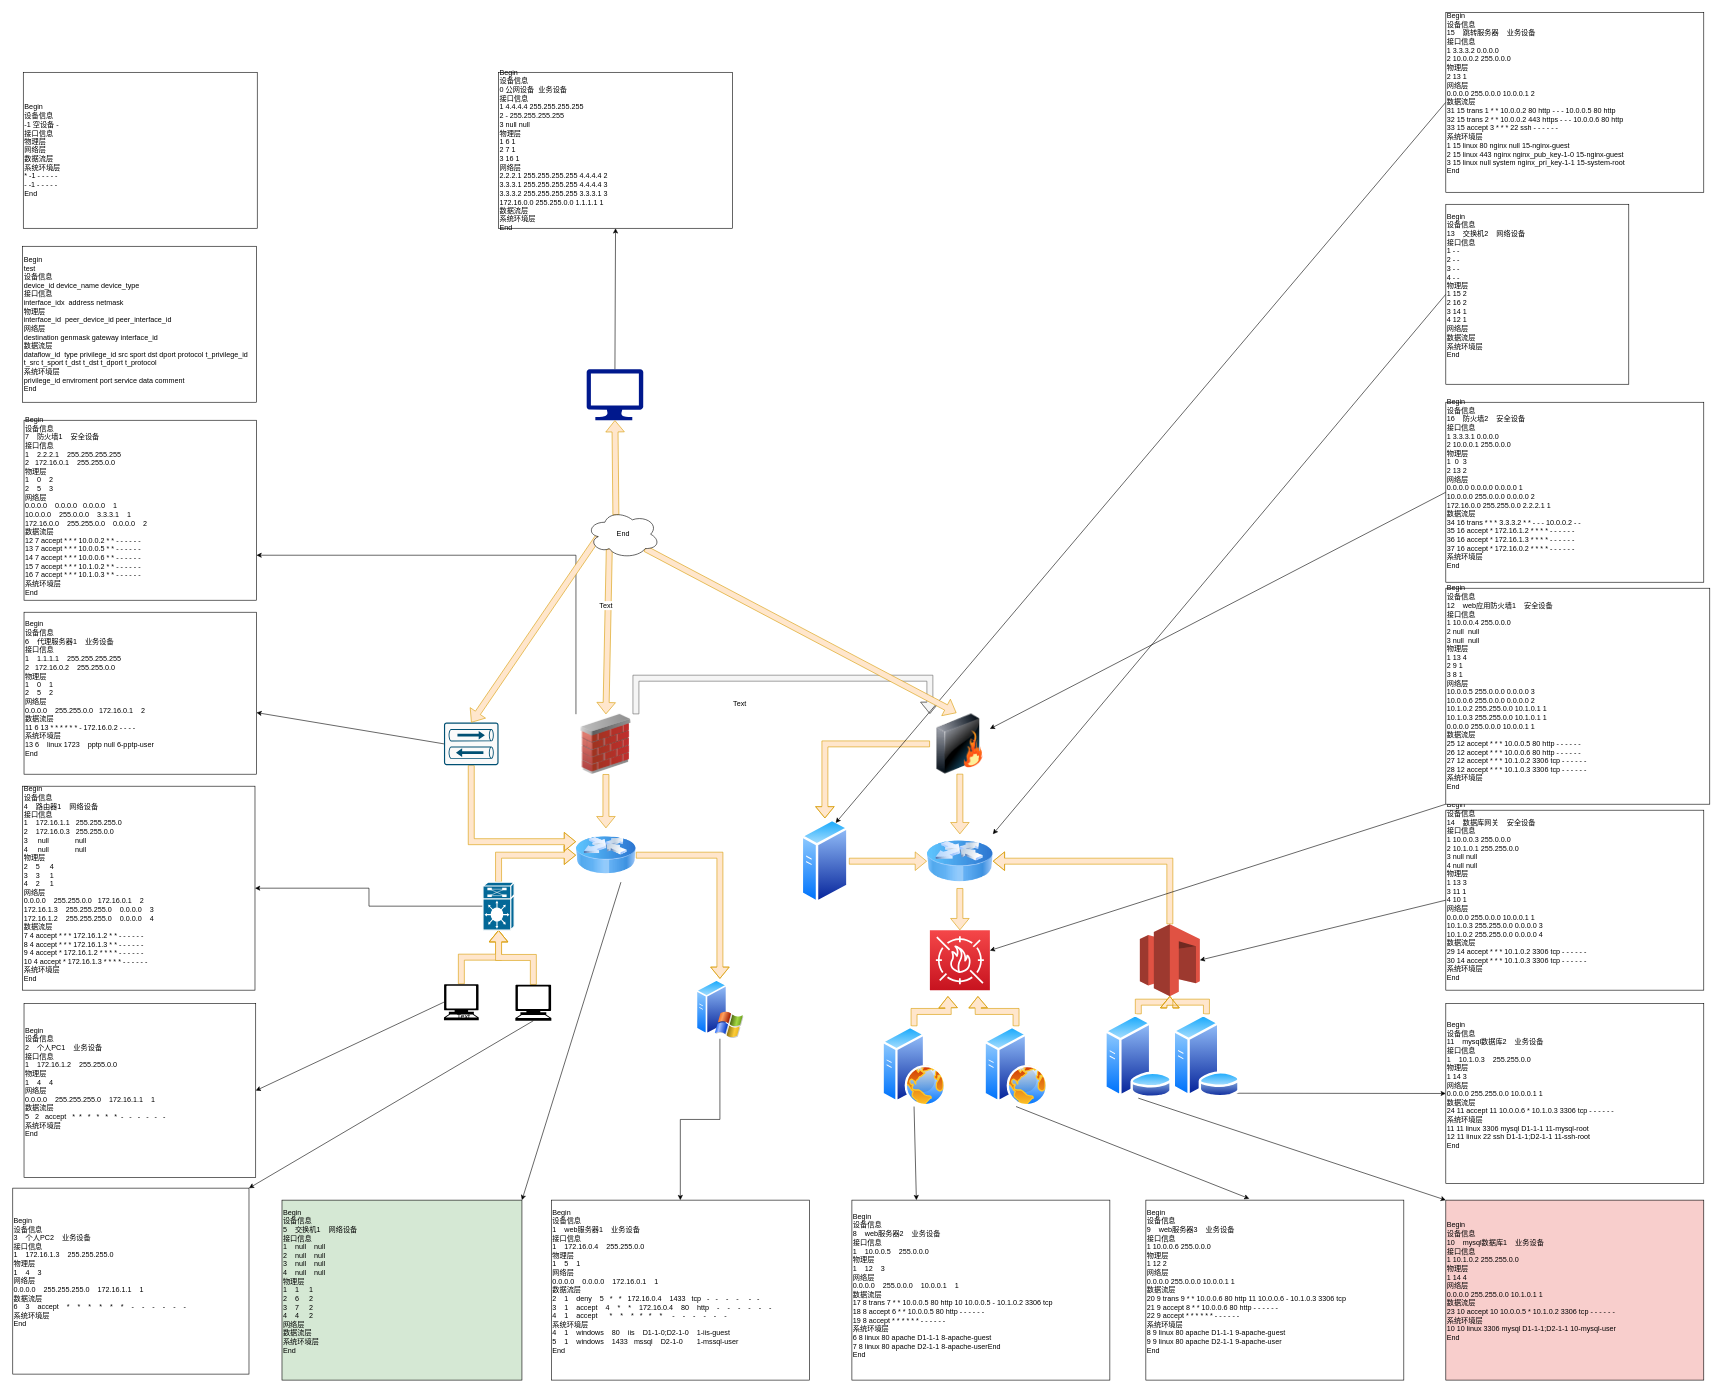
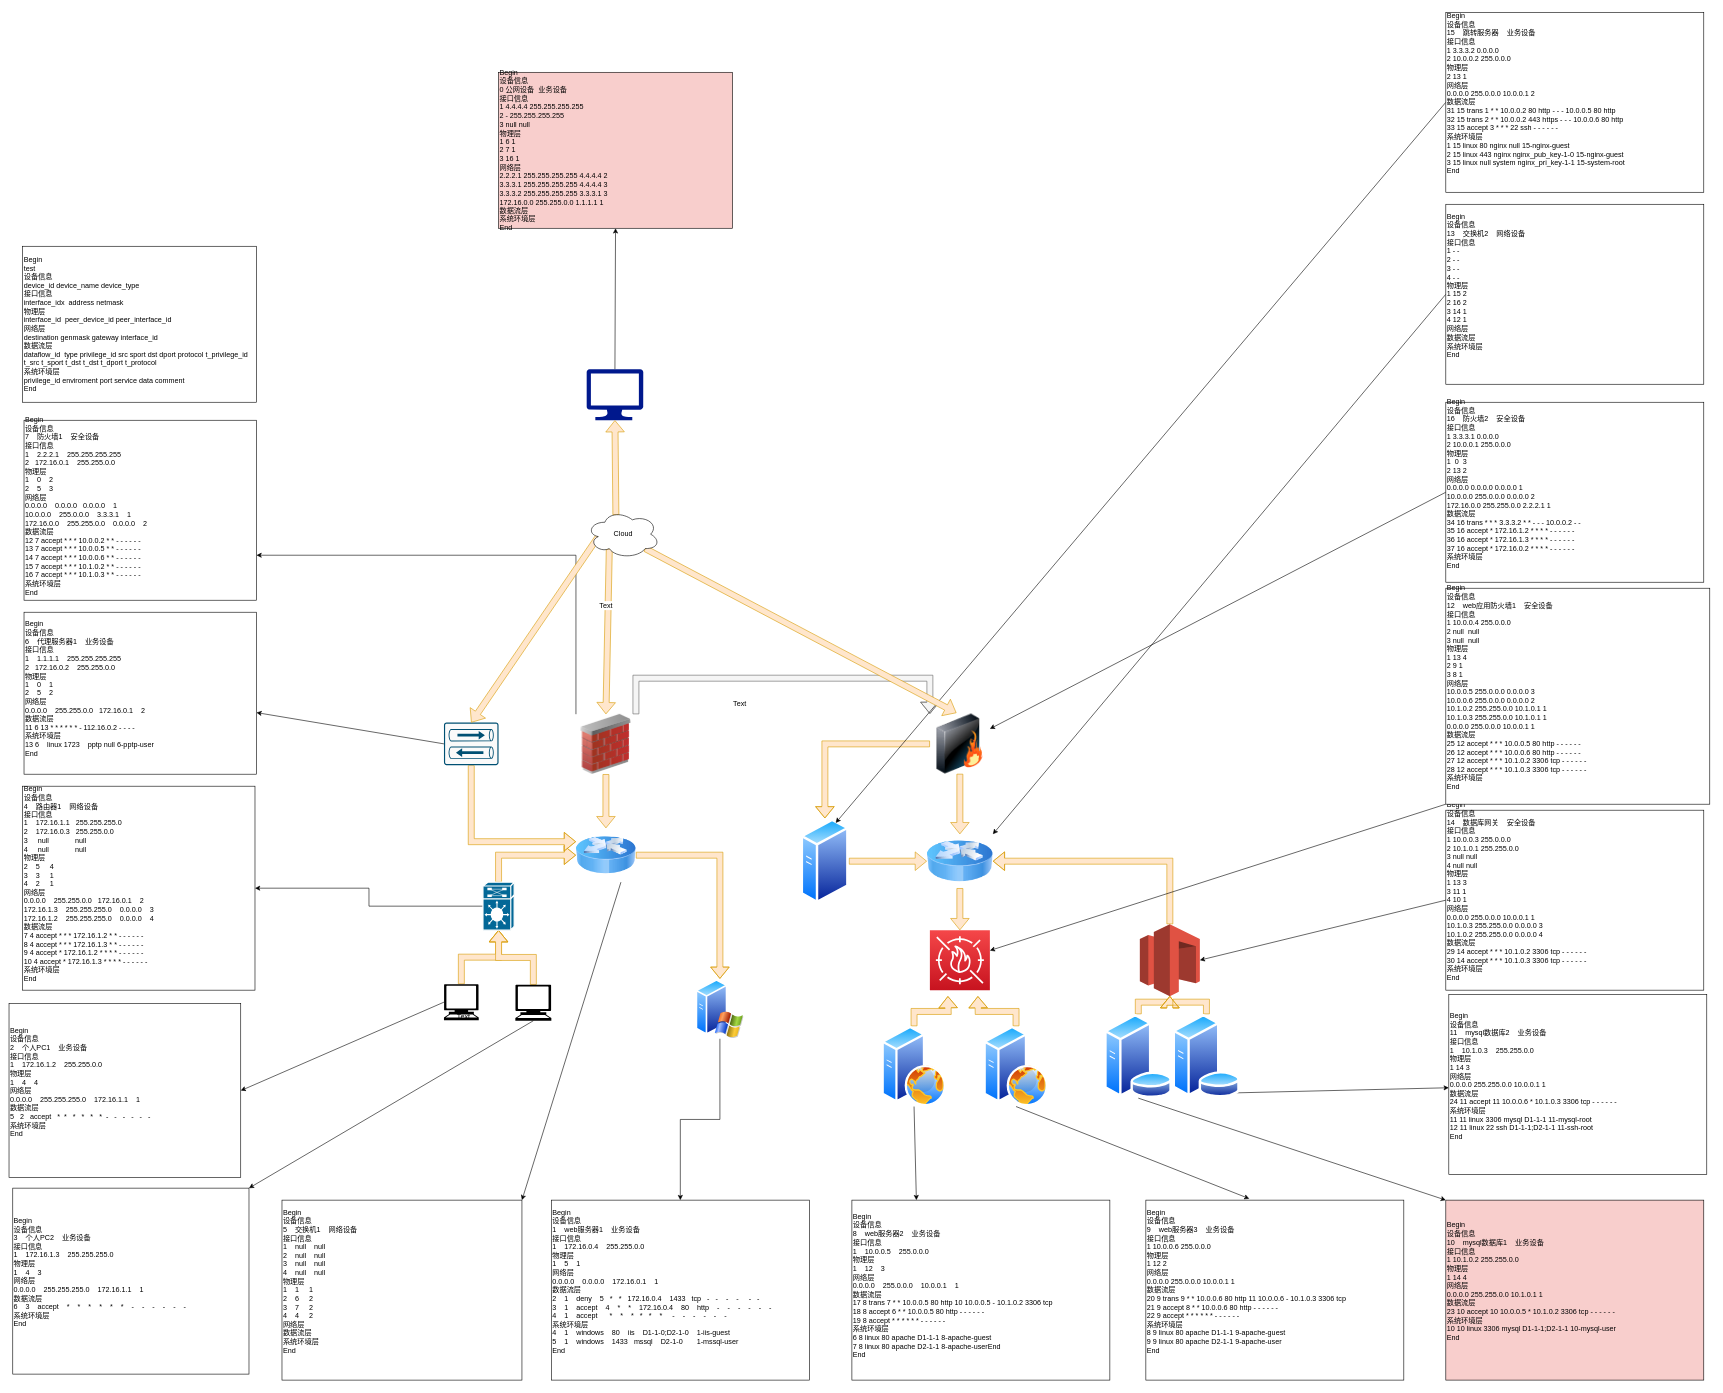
node "Begin 设备信息 -1 空设备 - 接口信息 物理层 网络层 数据流层 系统环境层 * -1 - - - - - - -1 - - - - - End": removed
node "Begin 设备信息 0 公网设备 业务设备 接口信息 1 4.4.4.4 255.255.255.255 2 - 255.255.255.255 3 null null 物理层 1 6 1 2 7 1 3 16 1 网络层 2.2.2.1 255.255.255.255 4.4.4.4 2 3.3.3.1 255.255.255.255 4.4.4.4 3 3.3.3.2 255.255.255.255 3.3.3.1 3 172.16.0.0 255.255.0.0 1.1.1.1 1 数据流层 系统环境层 End": fillcolor #ffffff -> #f8cecc
node "Begin 设备信息 13 交换机2 网络设备 接口信息 1 - - 2 - - 3 - - 4 - - 物理层 1 15 2 2 16 2 3 14 1 4 12 1 网络层 数据流层 系统环境层 End": size 183x180 -> 258x180
node "End": label "End" -> "Cloud"
node "Begin 设备信息 6 代理服务器1 业务设备 接口信息 1 1.1.1.1 255.255.255.255 2 172.16.0.2 255.255.0.0 物理层 1 0 1 2 5 2 网络层 0.0.0.0 255.255.0.0 172.16.0.1 2 数据流层 11 6 13 * * * * * * - 172.16.0.2 - - - - 系统环境层 13 6 linux 1723 pptp null 6-pptp-user End": label "Begin 设备信息 6 代理服务器1 业务设备 接口信息 1 1.1.1.1 255.255.255.255 2 172.16.0.2 255.255.0.0 物理层 1 0 1 2 5 2 网络层 0.0.0.0 255.255.0.0 172.16.0.1 2 数据流层 11 6 13 * * * * * * - 172.16.0.2 - - - - 系统环境层 13 6 linux 1723 pptp null 6-pptp-user End" -> "Begin 设备信息 6 代理服务器1 业务设备 接口信息 1 1.1.1.1 255.255.255.255 2 172.16.0.2 255.255.0.0 物理层 1 0 1 2 5 2 网络层 0.0.0.0 255.255.0.0 172.16.0.1 2 数据流层 11 6 13 * * * * * * - 112.16.0.2 - - - - 系统环境层 13 6 linux 1723 pptp null 6-pptp-user End"
node "Begin 设备信息 2 个人PC1 业务设备 接口信息 1 172.16.1.2 255.255.0.0 物理层 1 4 4 网络层 0.0.0.0 255.255.255.0 172.16.1.1 1 数据流层 5 2 accept * * * * * * - - - - - - 系统环境层 End": moved (140, 1091) -> (125, 1091)
node "Begin 设备信息 11 mysql数据库2 业务设备 接口信息 1 10.1.0.3 255.255.0.0 物理层 1 14 3 网络层 0.0.0.0 255.255.0.0 10.0.0.1 1 数据流层 24 11 accept 11 10.0.0.6 * 10.1.0.3 3306 tcp - - - - - - 系统环境层 11 11 linux 3306 mysql D1-1-1 11-mysql-root 12 11 linux 22 ssh D1-1-1;D2-1-1 11-ssh-root End": moved (1575, 1094) -> (1578, 1085)
node "Begin 设备信息 5 交换机1 网络设备 接口信息 1 null null 2 null null 3 null null 4 null null 物理层 1 1 1 2 6 2 3 7 2 4 4 2 网络层 数据流层 系统环境层 End": fillcolor #d5e8d4 -> #ffffff
